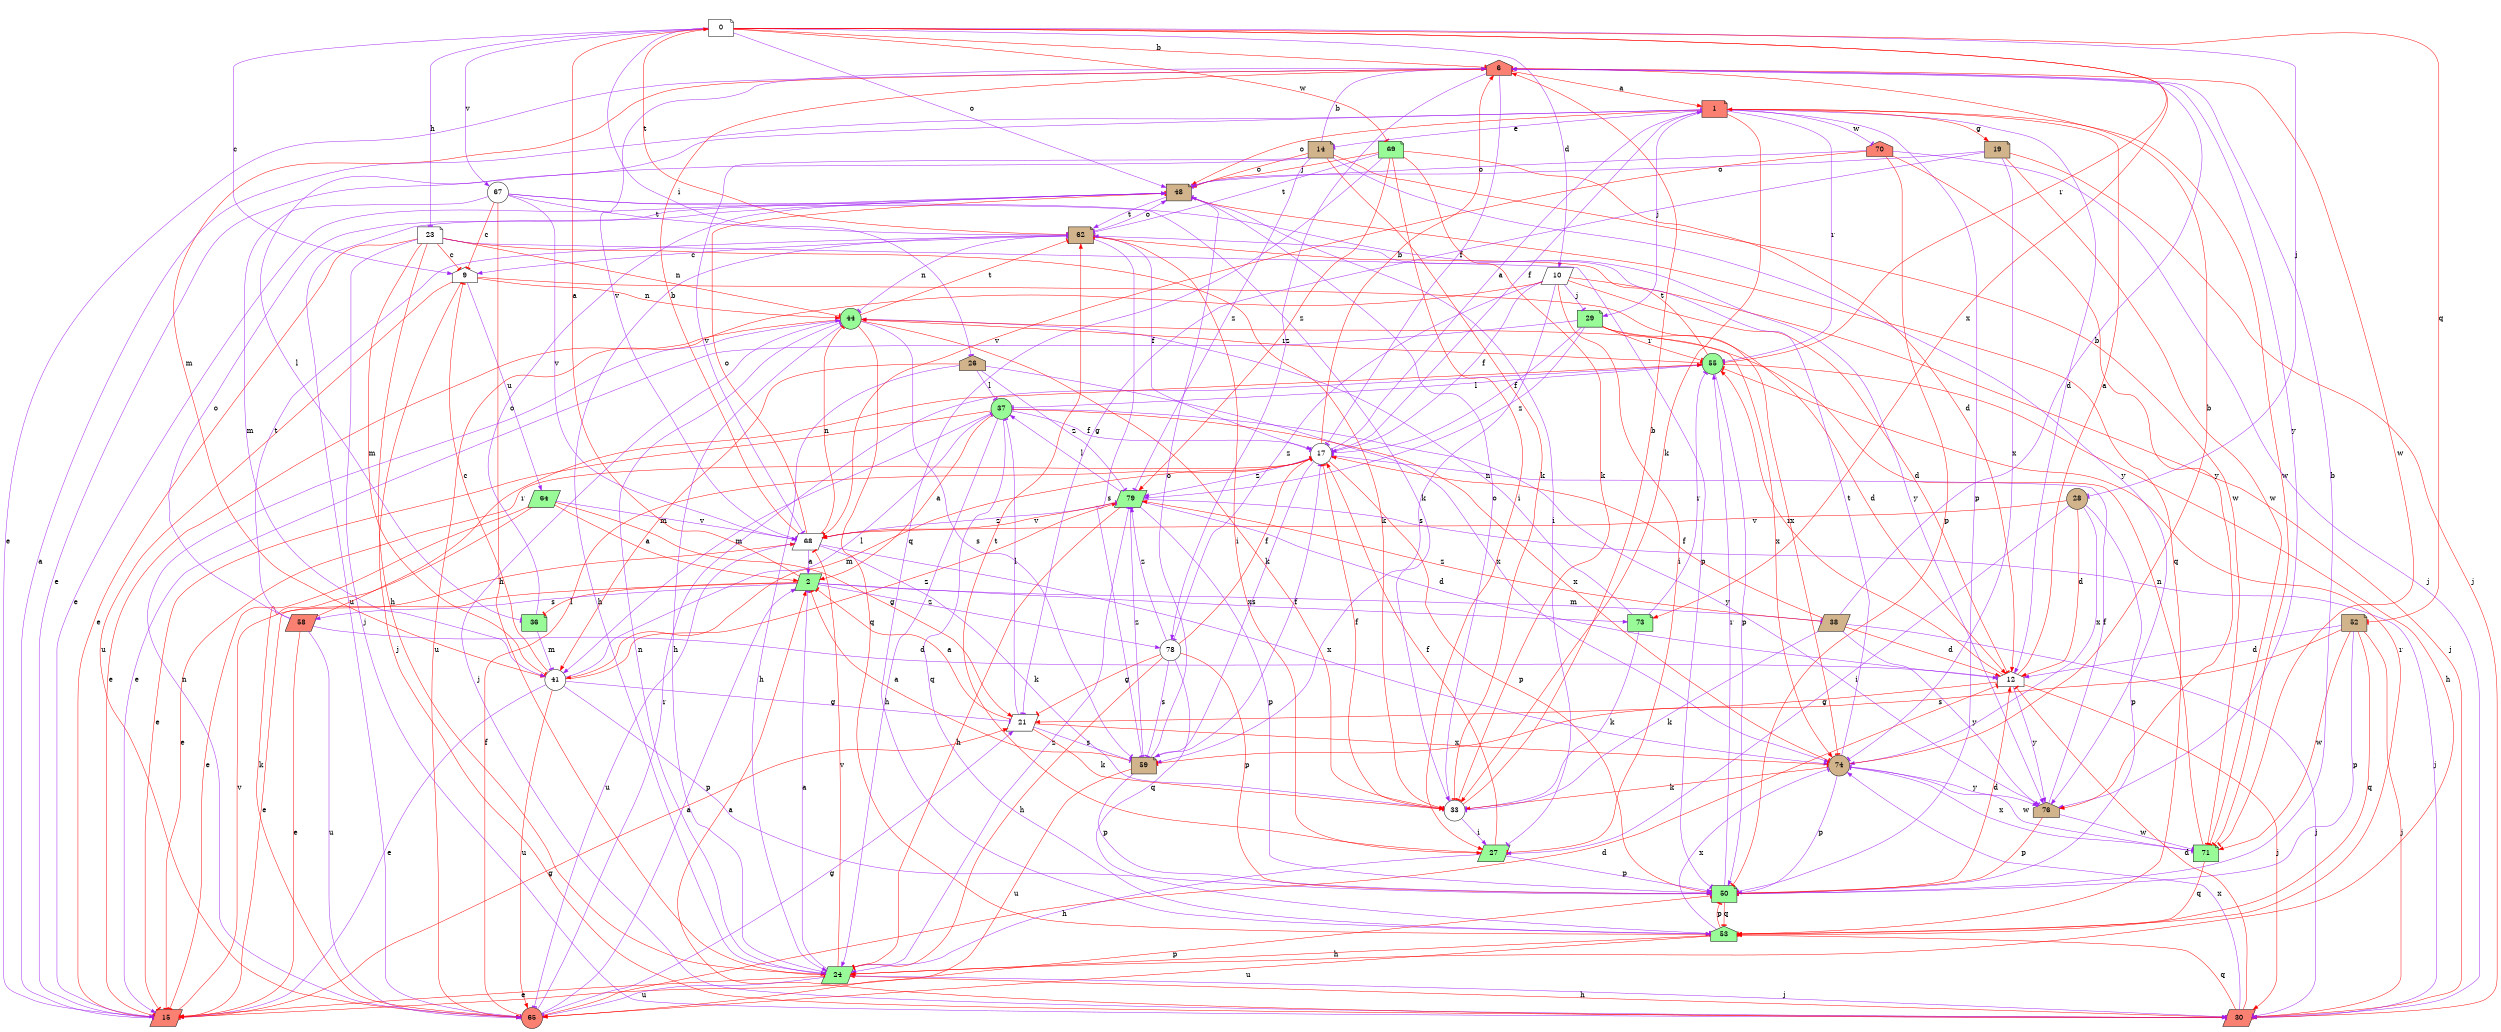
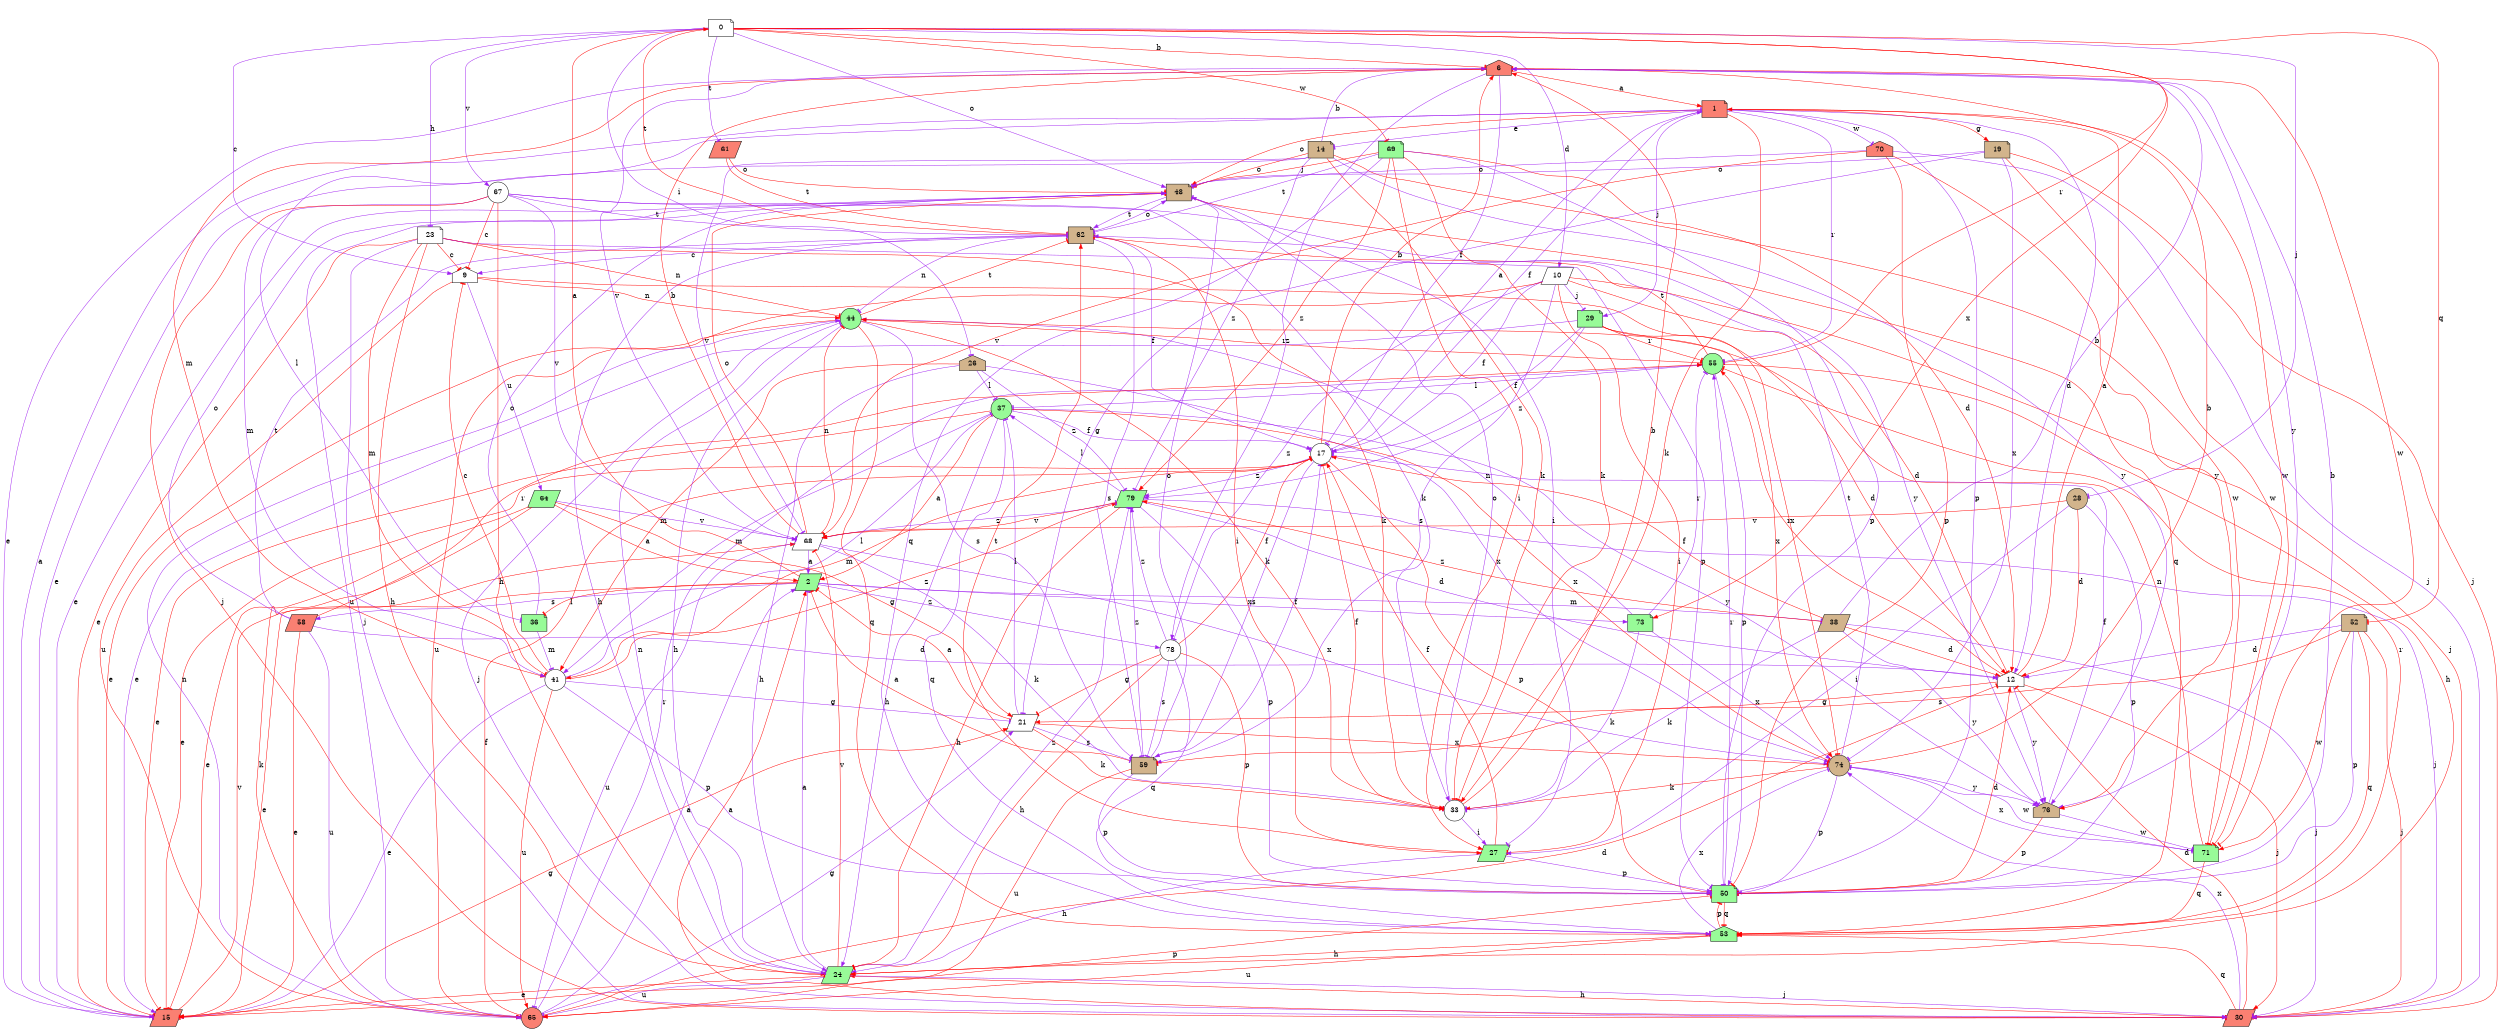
node "61": added
edge "69" -> "50": added, label "p"
edge "28" -> "74": now "73" -> "74"
edge "9" -> "30": now "67" -> "30"
